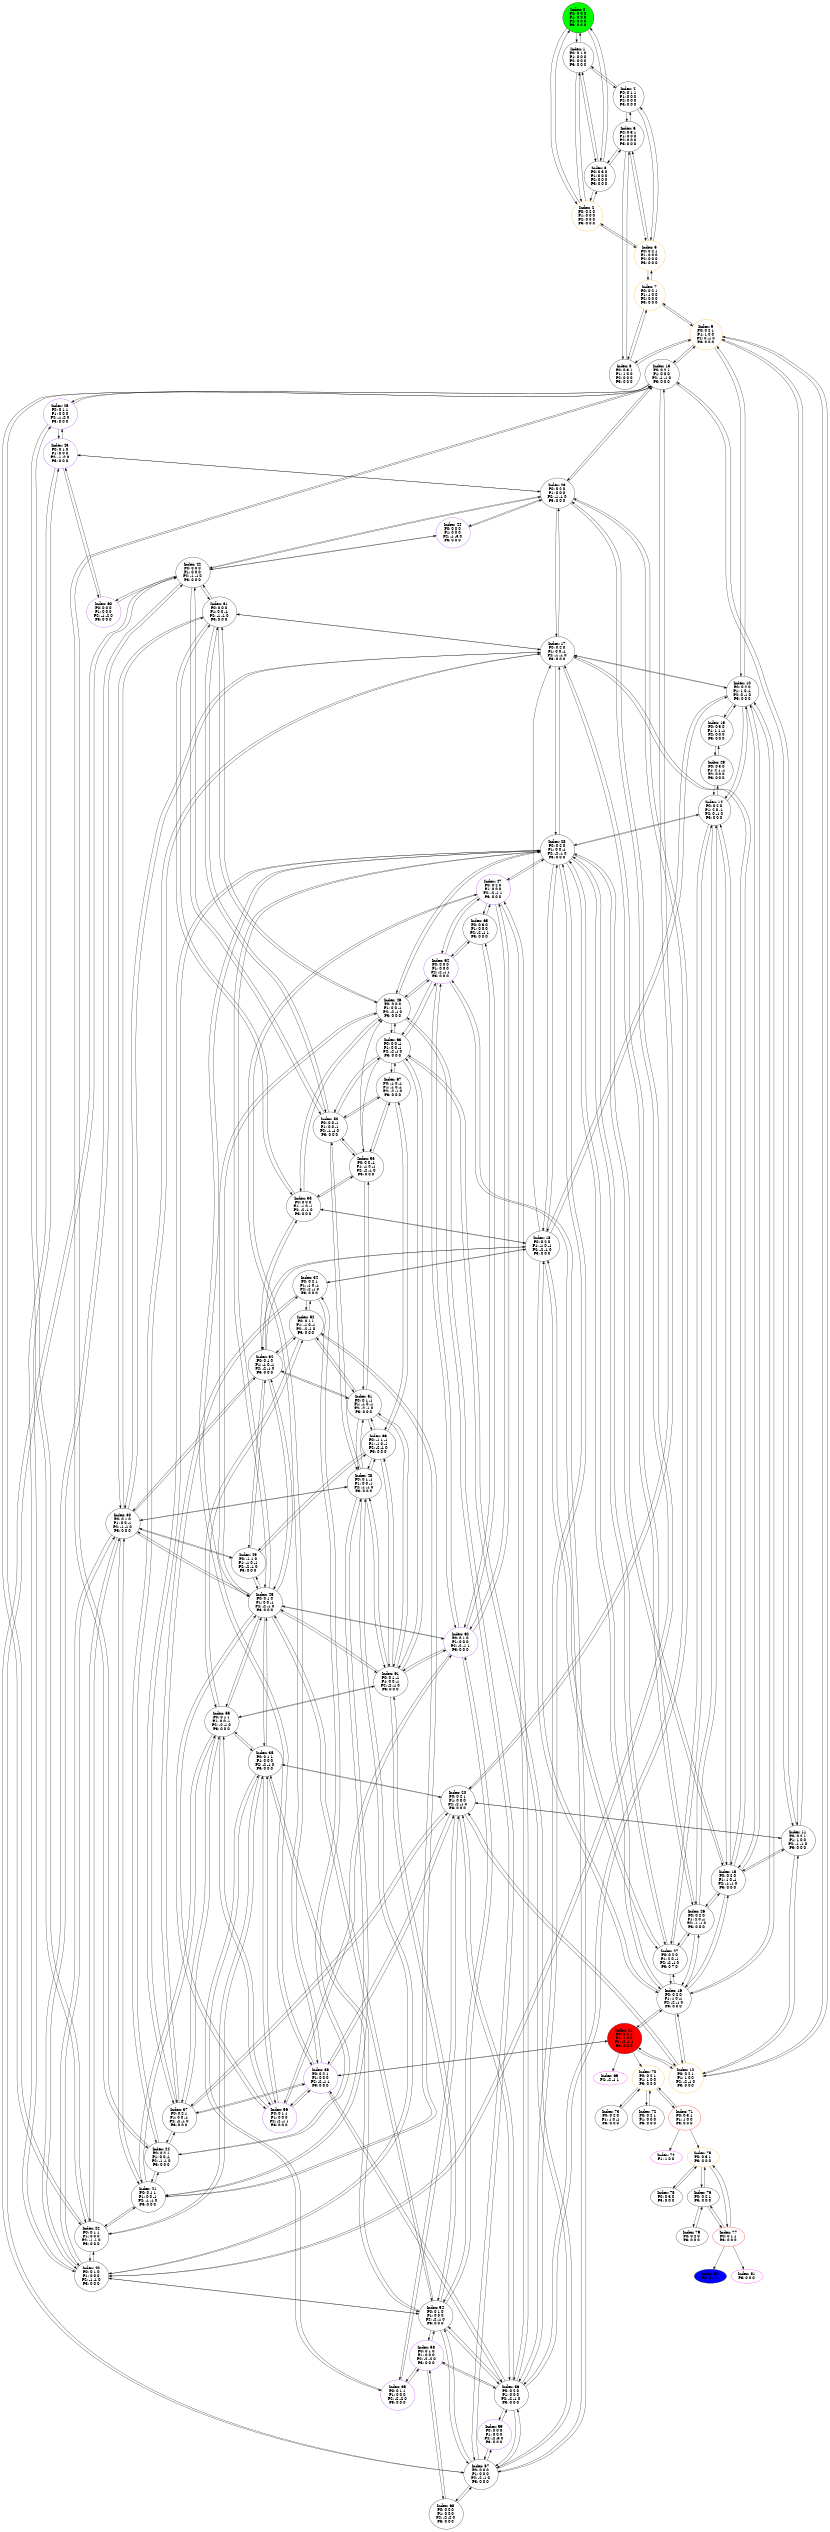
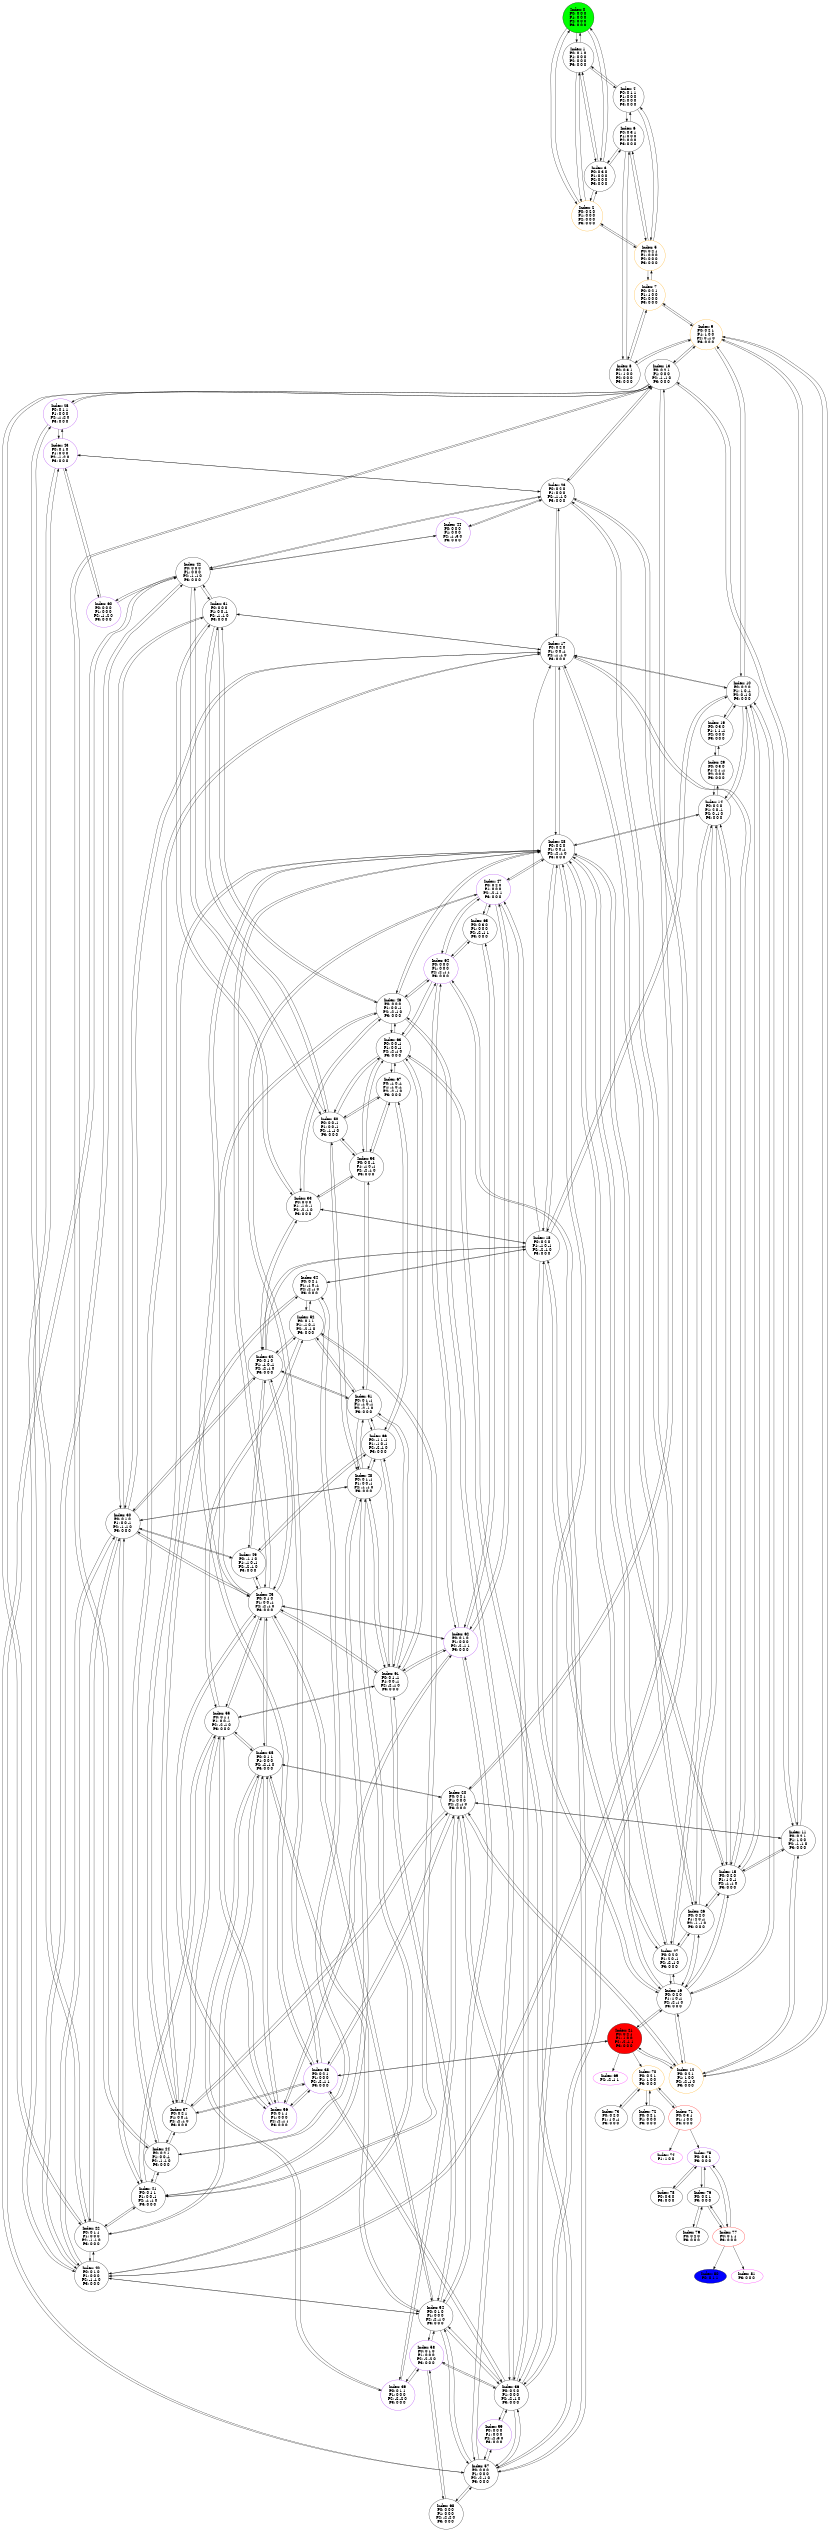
edge "Index: 53 P0: 0 0 -1 P1: -1 0 -1 P2: -2 -1 0 P3: 0 0 0" -> "Index: 46 P0: 0 0 0 P1: 0 0 -1 P2: -2 -1 0 P3: 0 0 0": now "Index: 53 P0: 0 0 -1 P1: -1 0 -1 P2: -2 -1 0 P3: 0 0 0" -> "Index: 63 P0: 0 0 -1 P1: 0 0 -1 P2: -2 -1 0 P3: 0 0 0"
node "Index: 27 P0: 0 2 0 P1: 2 0 -1 P2: -2 -1 0 P3: 0 7 0": label "Index: 27 P0: 0 2 0 P1: 2 0 -1 P2: -2 -1 0 P3: 0 7 0" -> "Index: 27 P0: 0 2 0 P1: 2 0 -1 P2: -2 -1 0 P3: 0 0 0"
node "Index: 75 P0: 0 3 1 P3: 0 0 0": color orange -> purple
